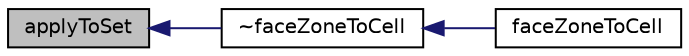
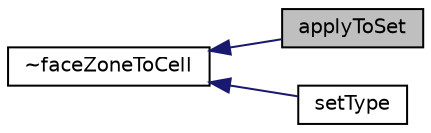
edge "~faceZoneToCell" -> "applyToSet": reversed
node "faceZoneToCell": label "faceZoneToCell" -> "setType"
